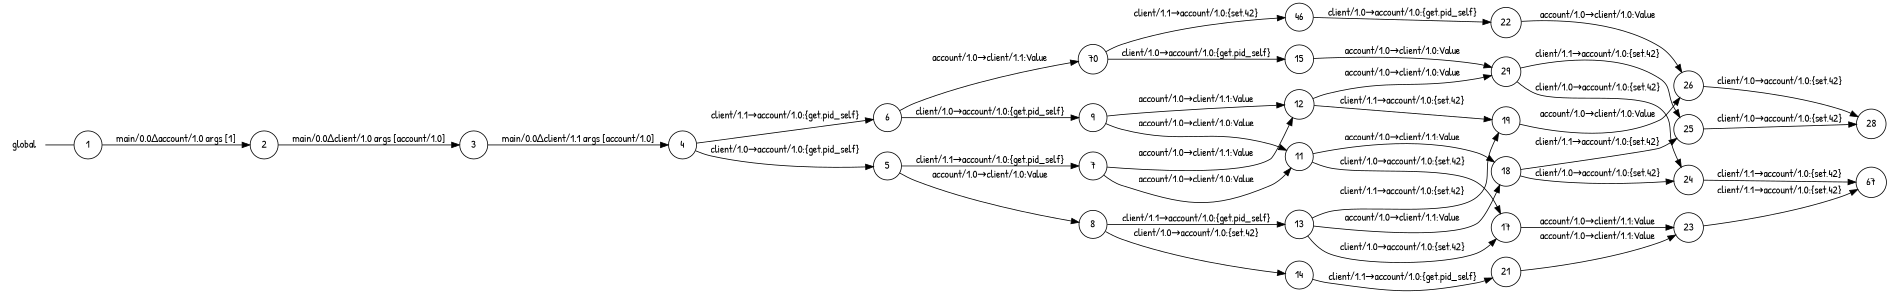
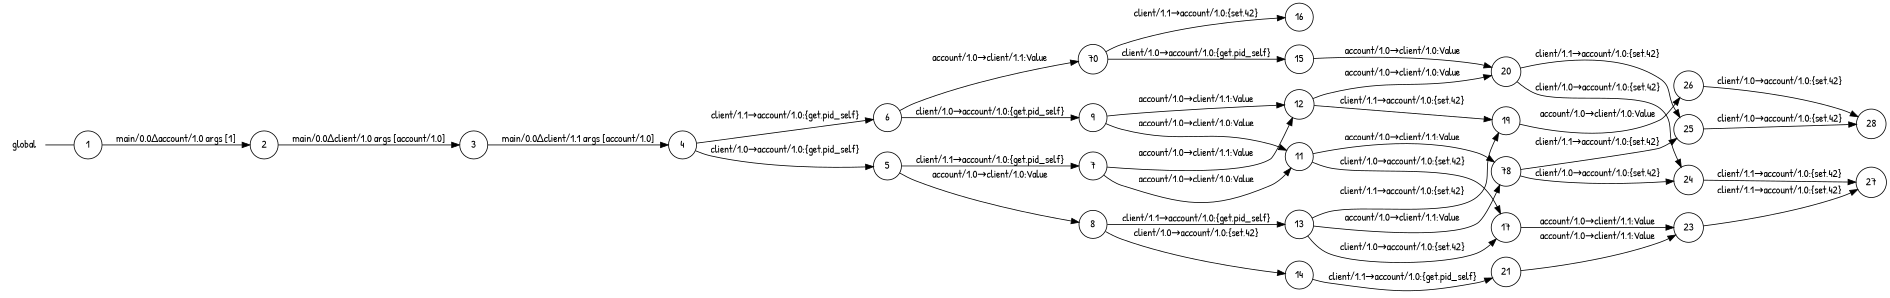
node "46": label "46" -> "16"
node "22": removed
node "29": label "29" -> "20"
node "18": label "18" -> "78"
node "67": label "67" -> "27"
